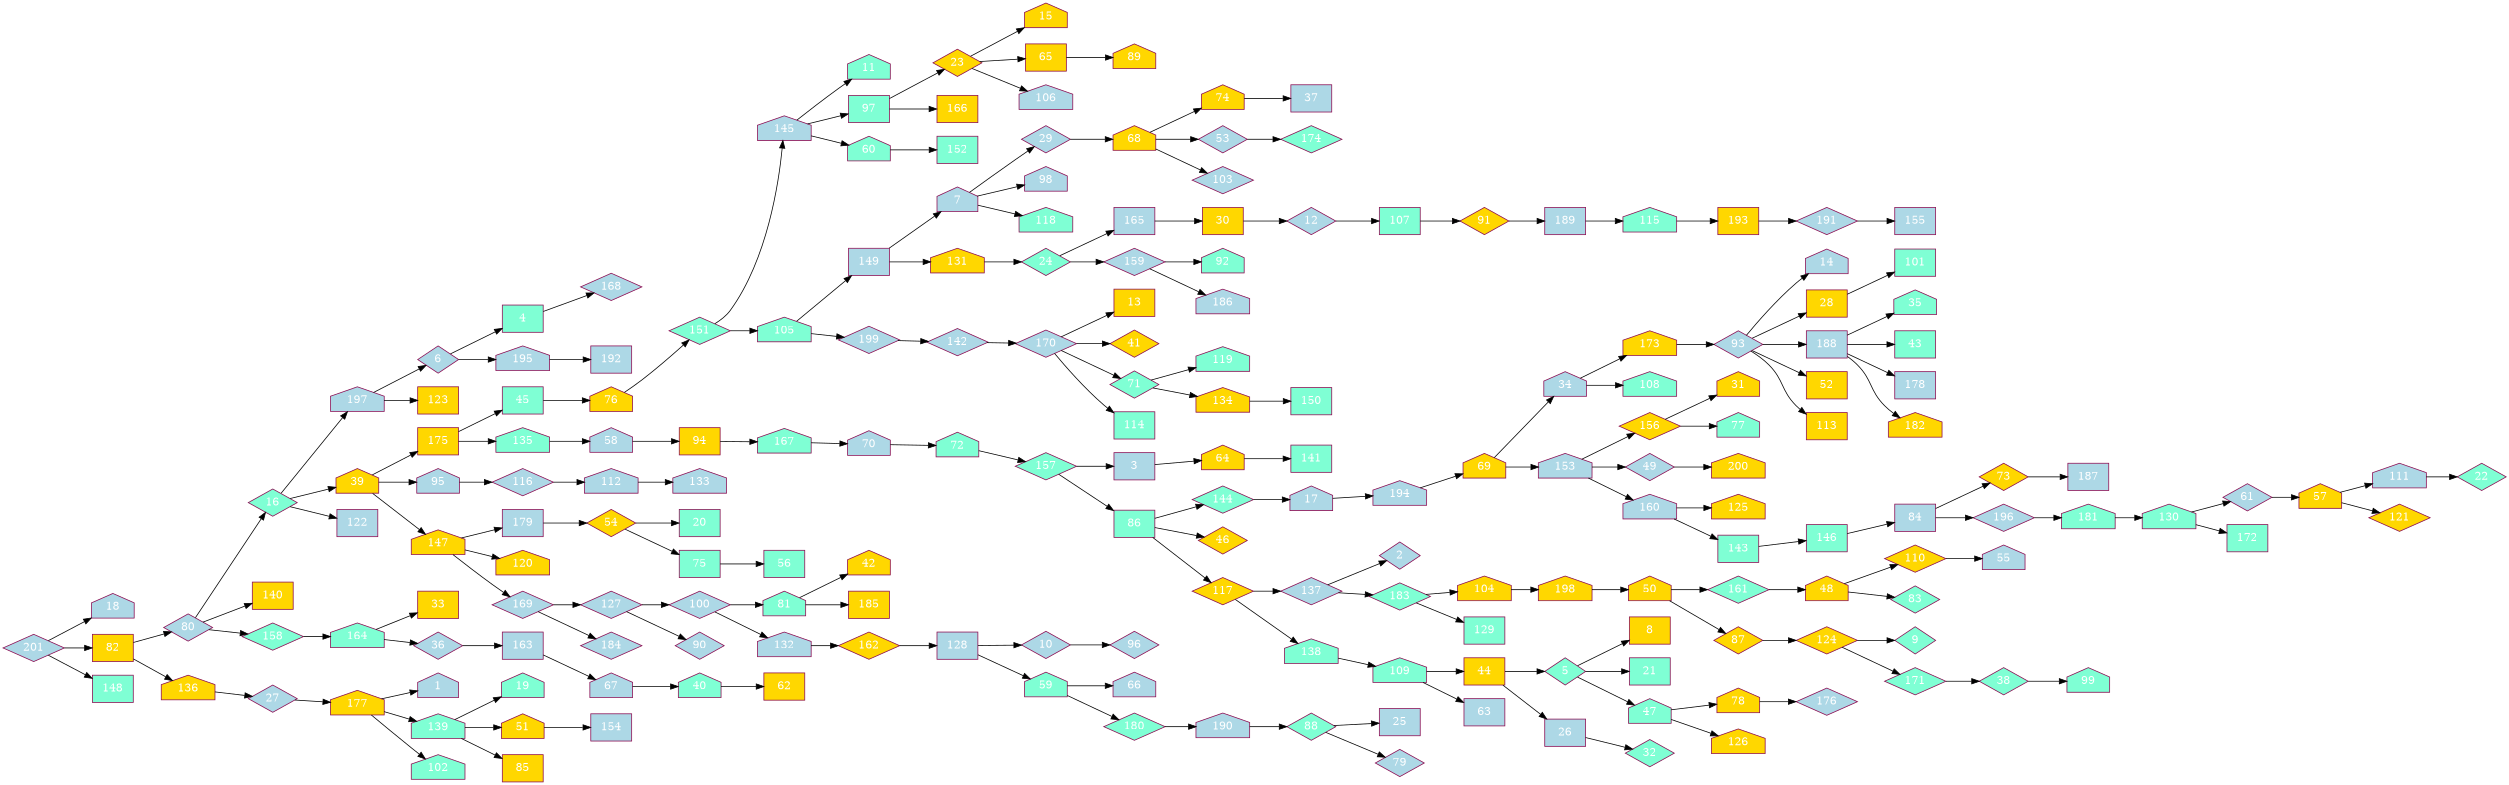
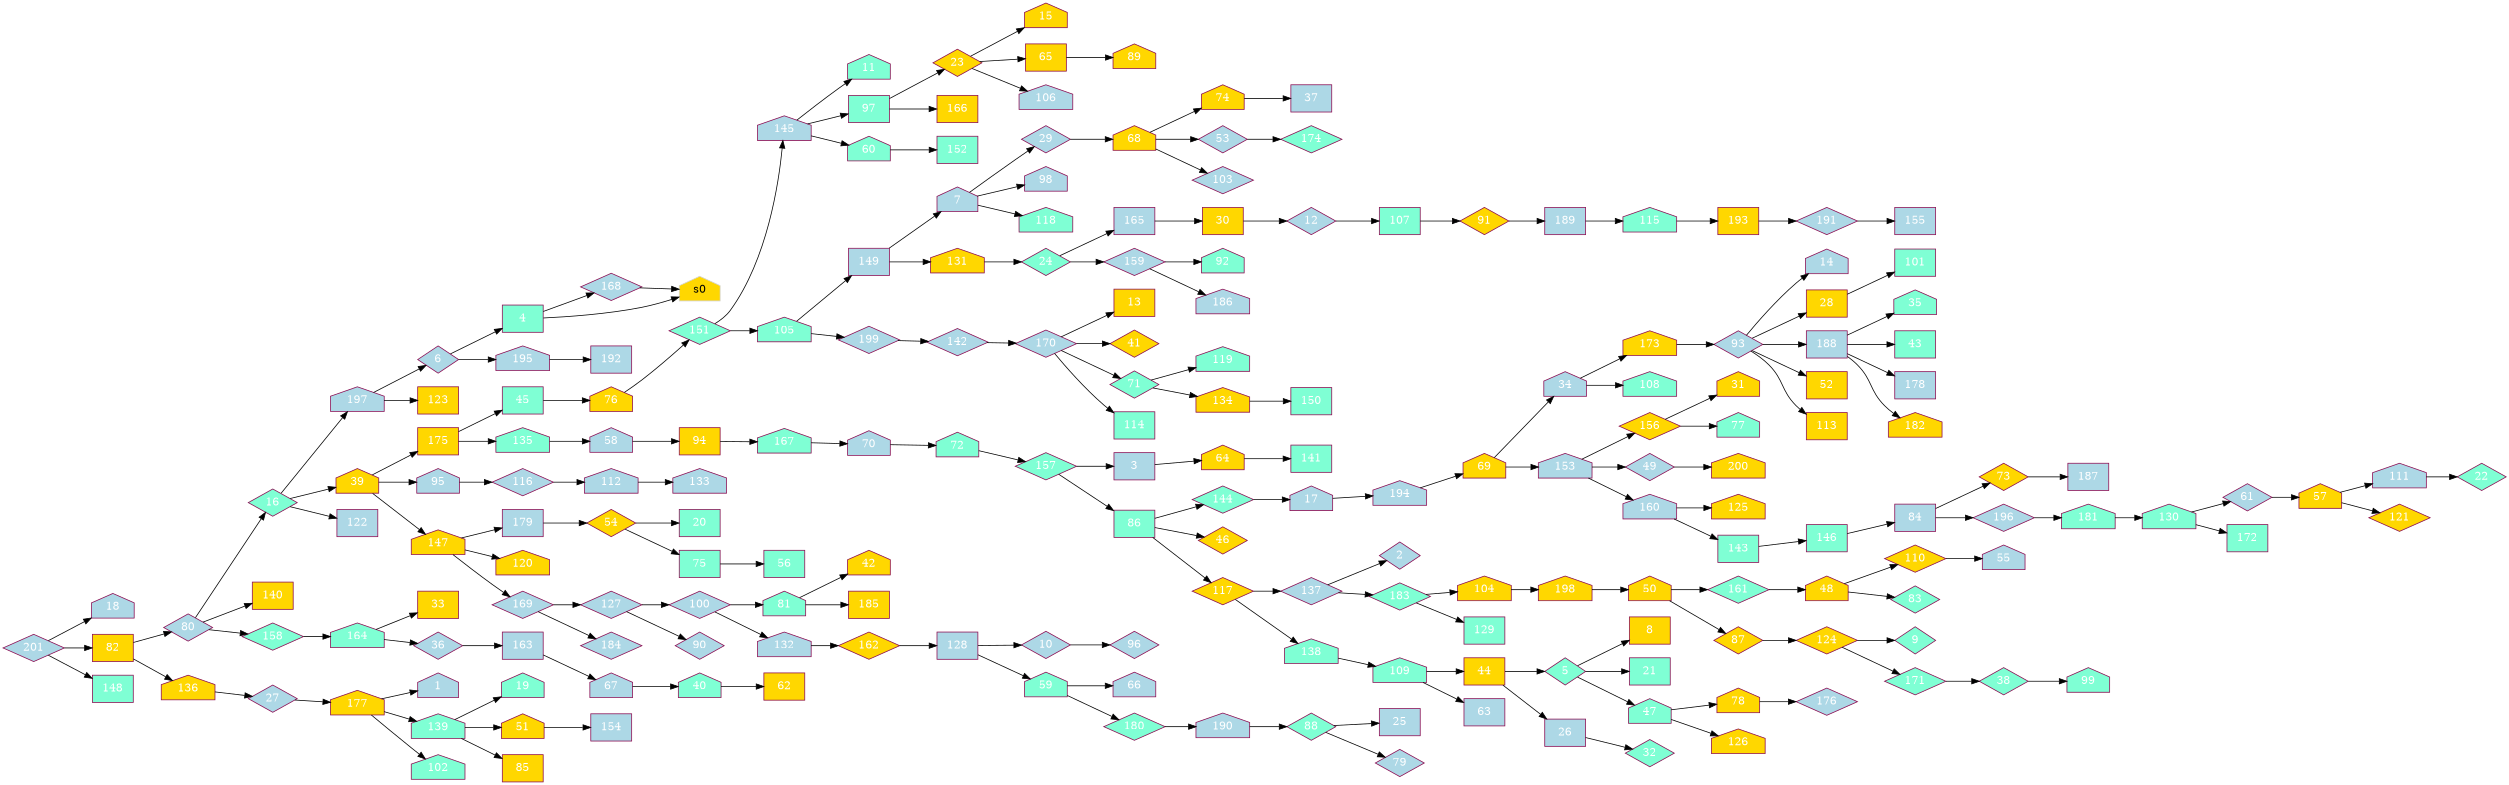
node "s0": added
